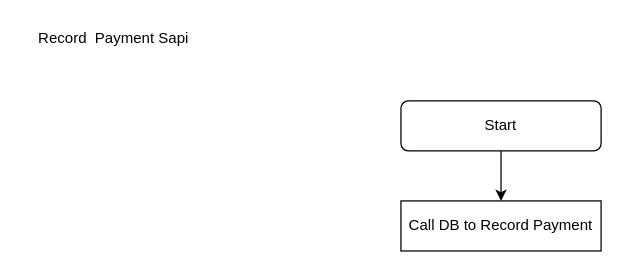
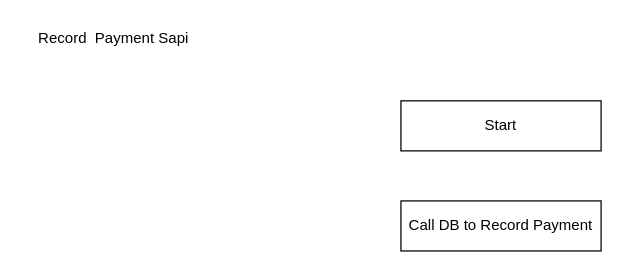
node "Start": shape rounded rectangle -> rectangle
edge "Start" -> "Call DB to Record Payment": removed
